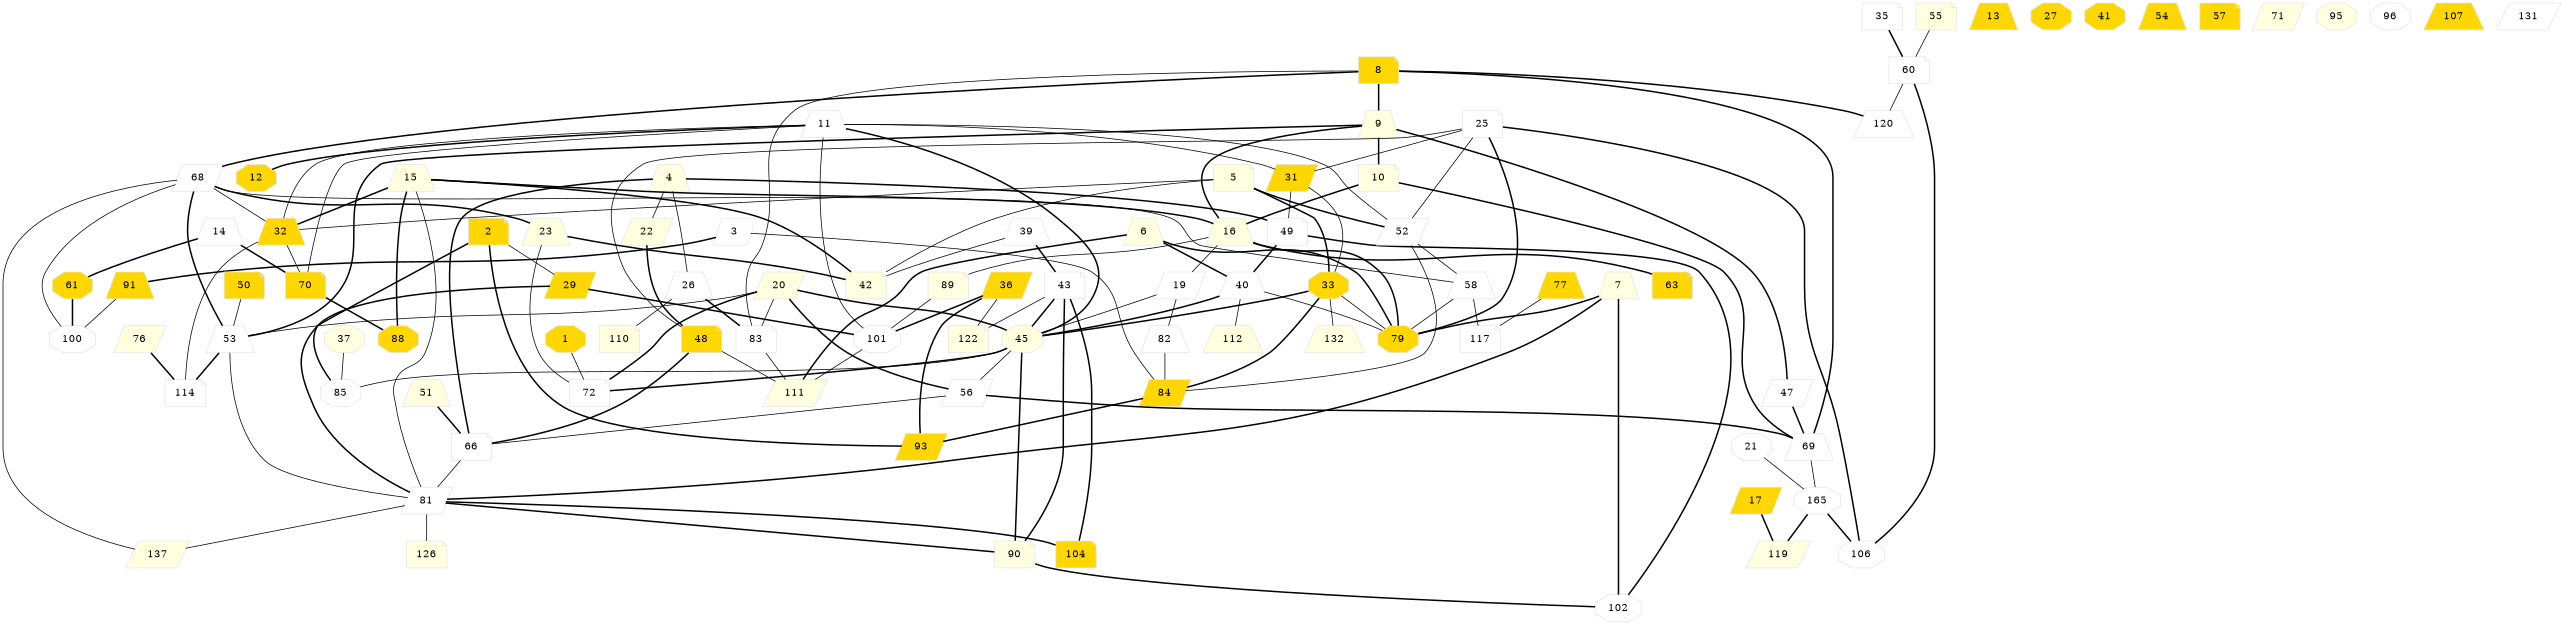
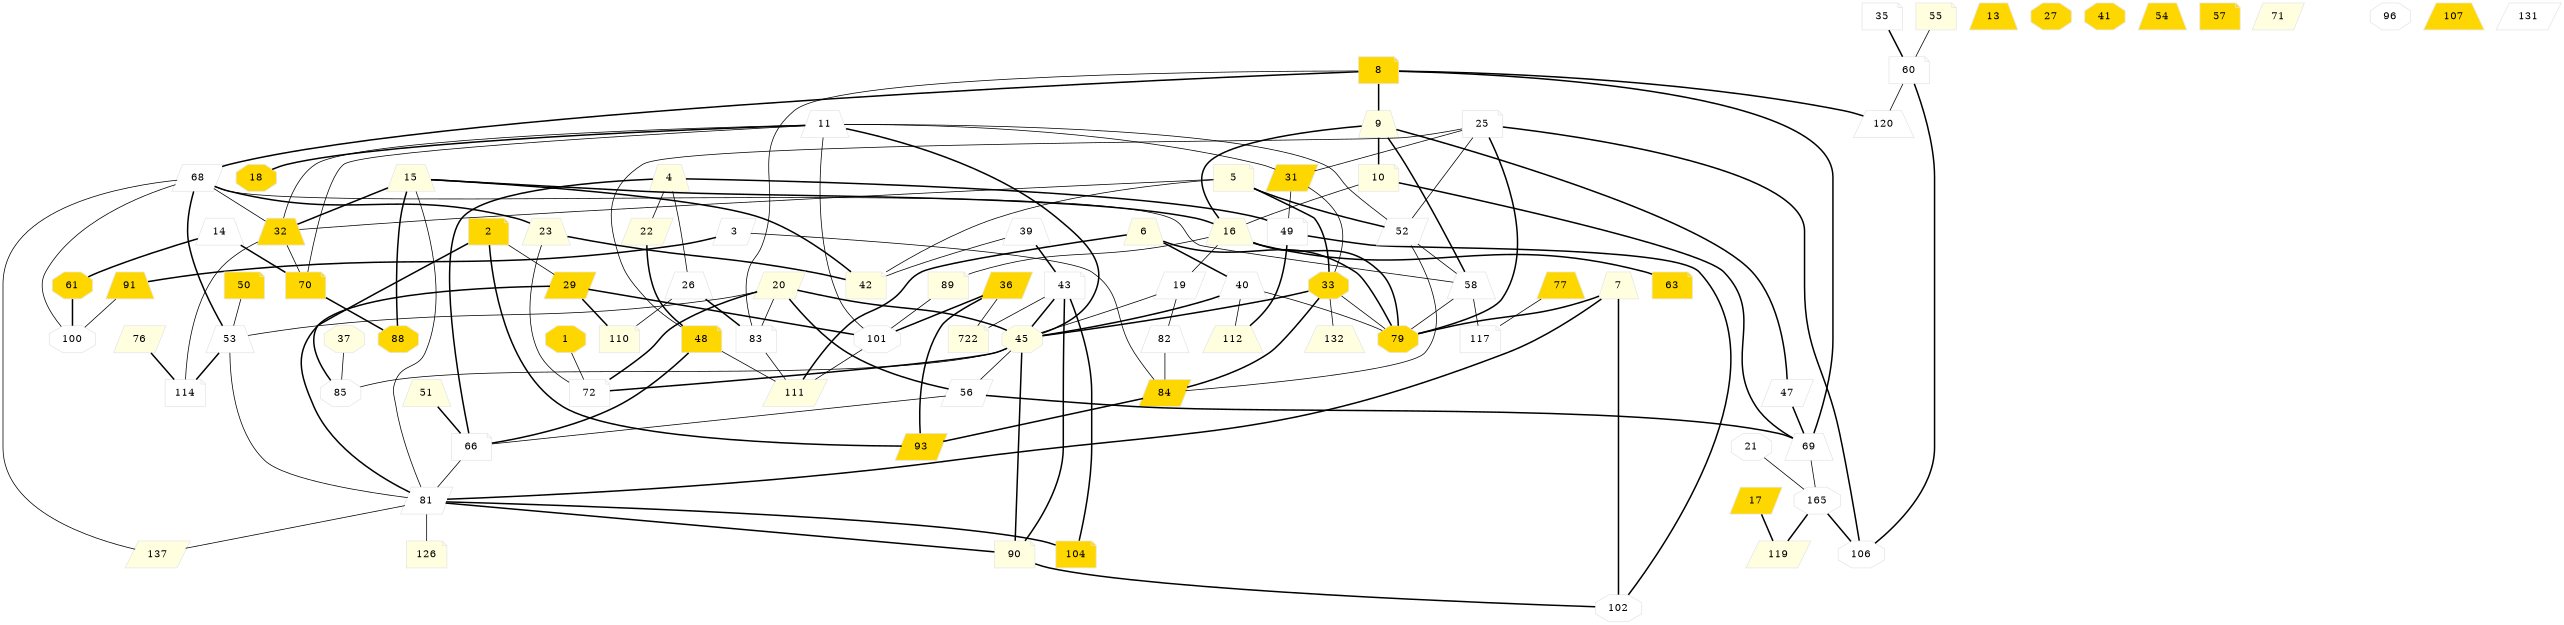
node "95": removed
edge "9" -- "53": now "9" -- "58"
node "12": label "12" -> "18"
edge "10" -- "16": style bold -> solid
edge "49" -- "40": now "49" -- "112"
edge "29" -- "110": added
node "122": label "122" -> "722"
